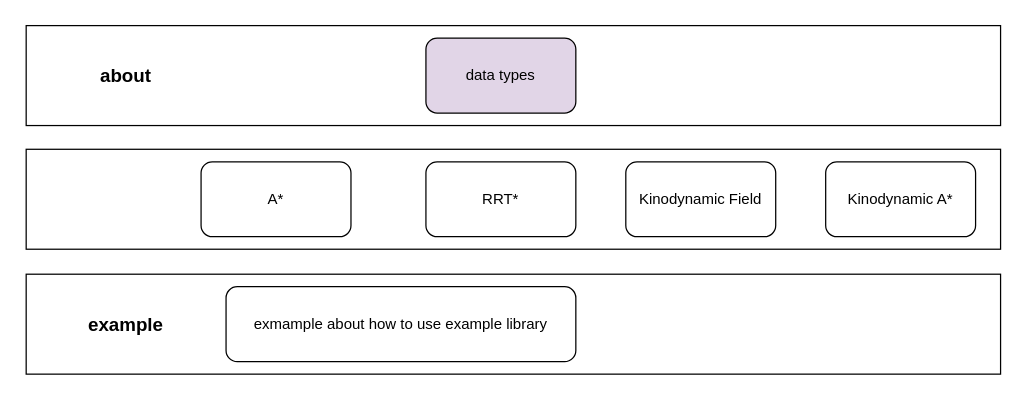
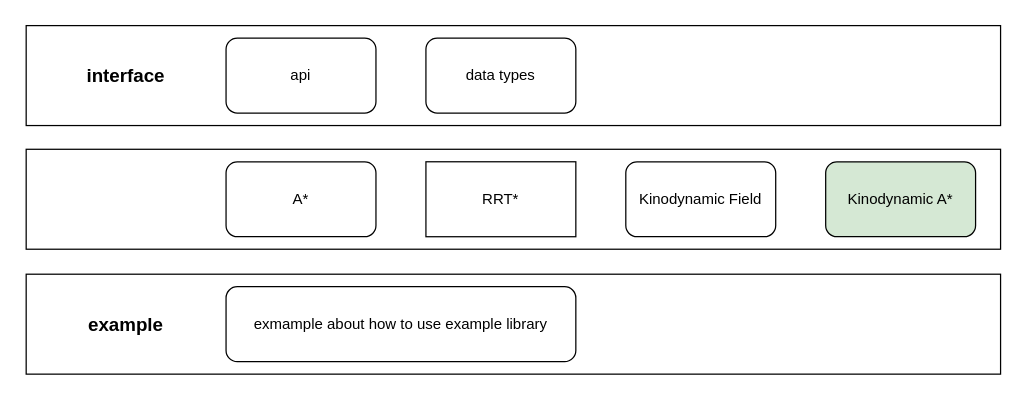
node "about": label "about" -> "interface"
node "api": added
node "data types": fillcolor #e1d5e7 -> #ffffff
node "A*": moved (276, 199) -> (301, 199)
node "RRT*": shape rounded rectangle -> rectangle
node "Kinodynamic A*": fillcolor #ffffff -> #d5e8d4
